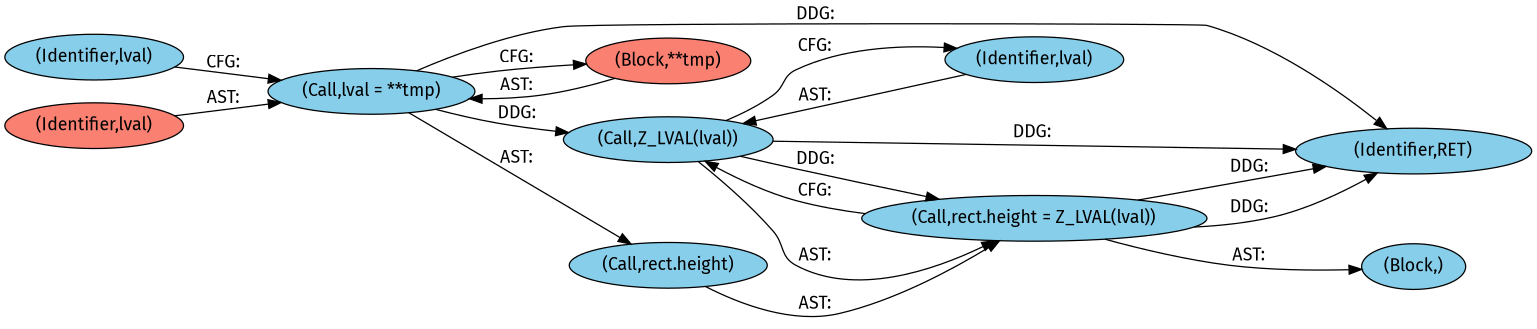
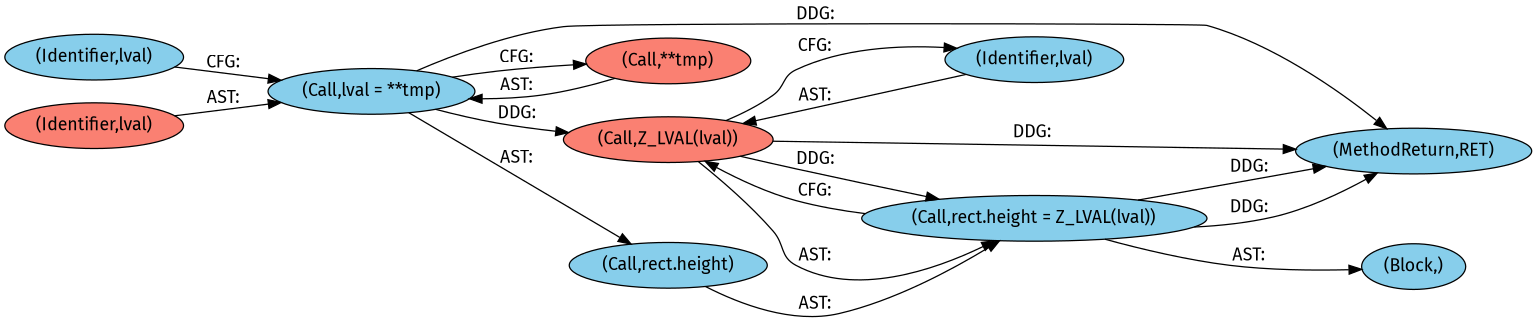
node "(Block,**tmp)": label "(Block,**tmp)" -> "(Call,**tmp)"
node "(Call,Z_LVAL(lval))": fillcolor skyblue -> salmon
node "(Identifier,RET)": label "(Identifier,RET)" -> "(MethodReturn,RET)"
